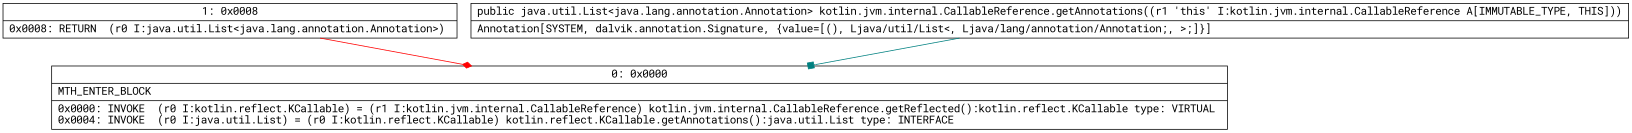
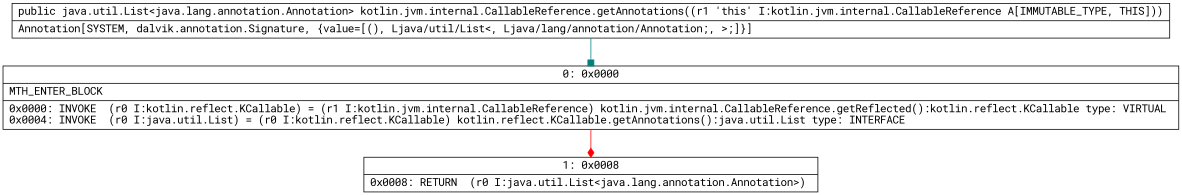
edge "1: 0x0008" -> "0: 0x0000": reversed
